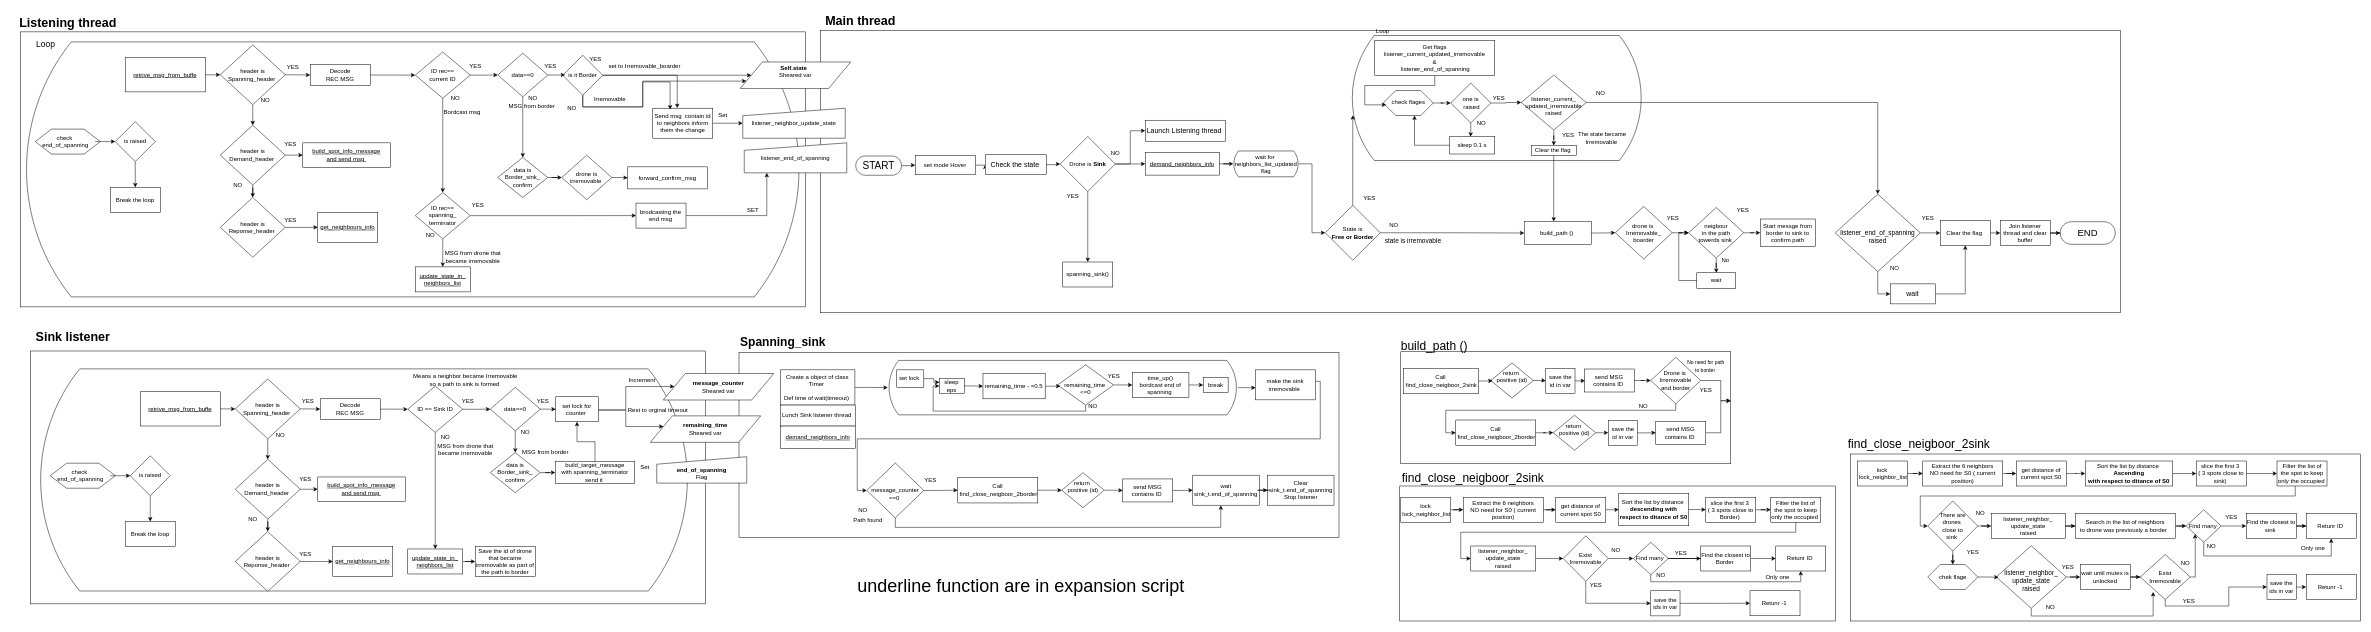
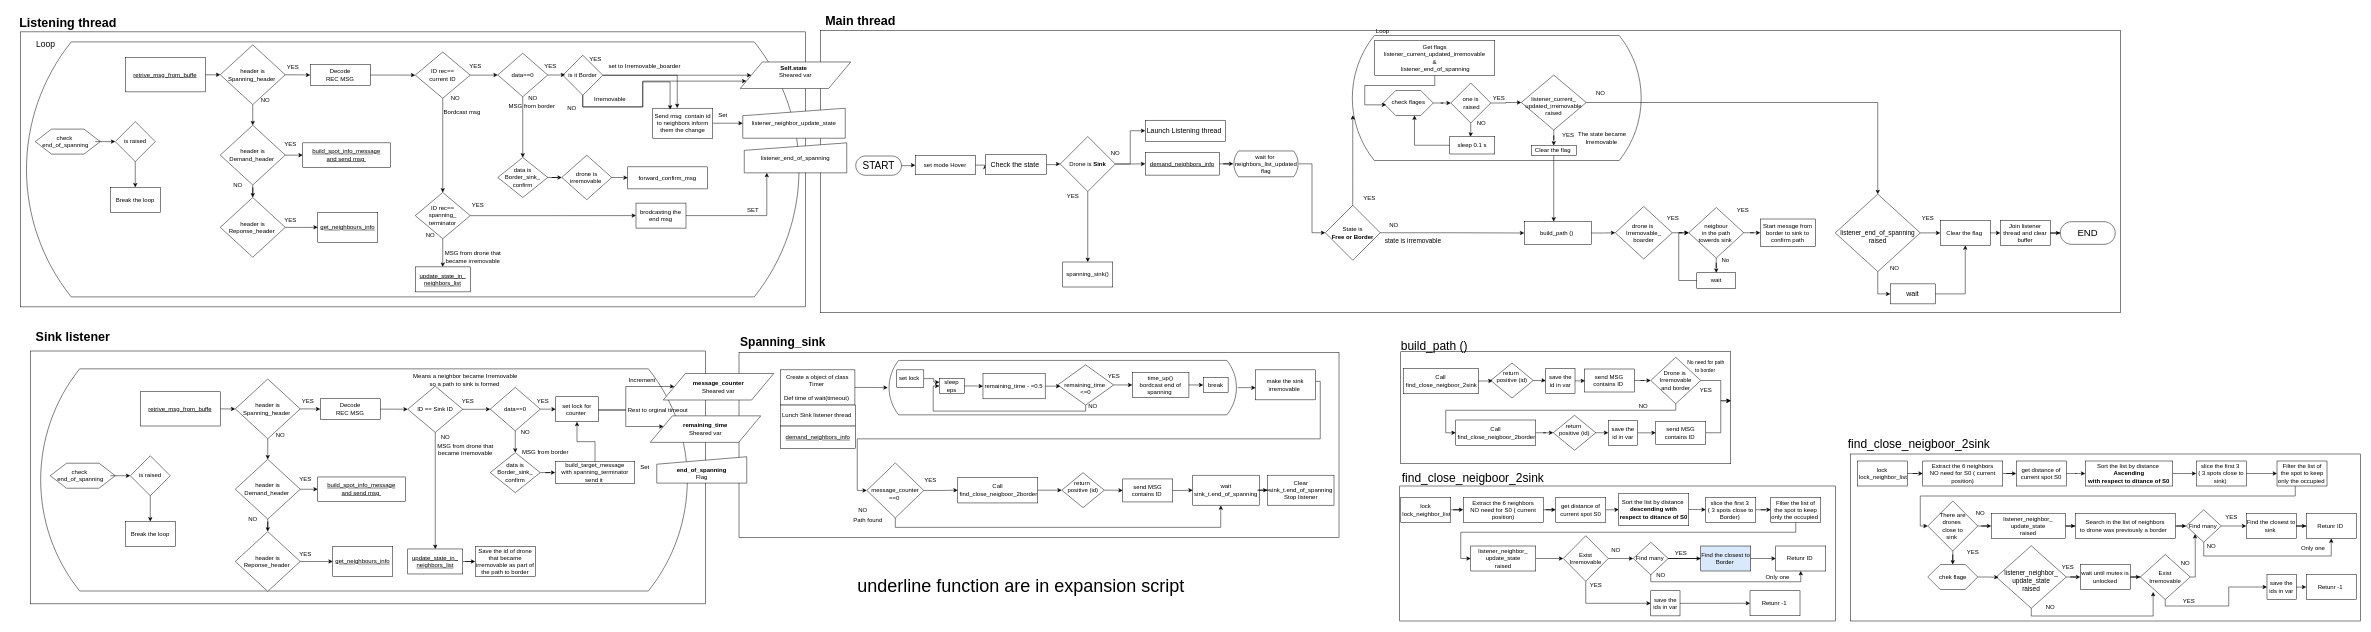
node "Find the closest to Border": fillcolor #ffffff -> #dae8fc
